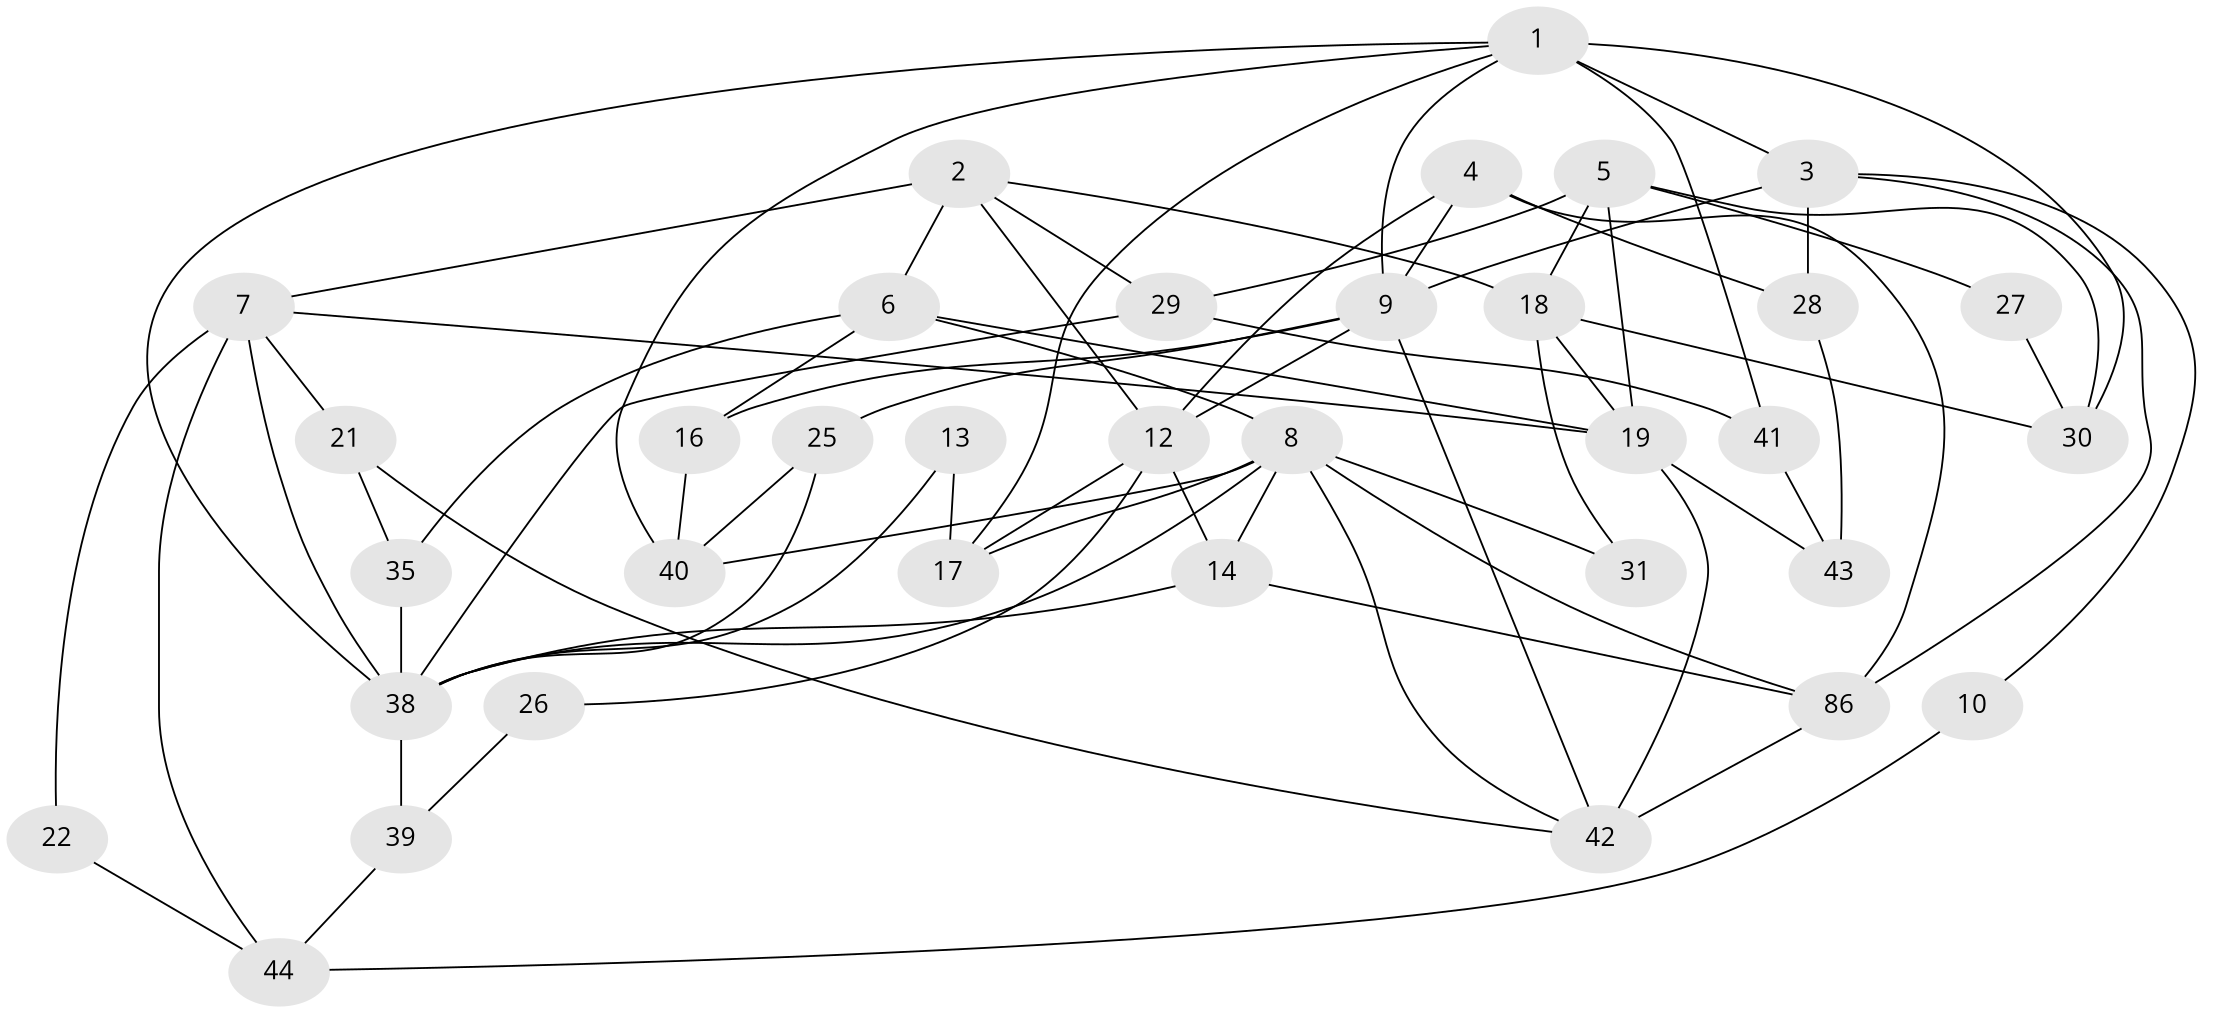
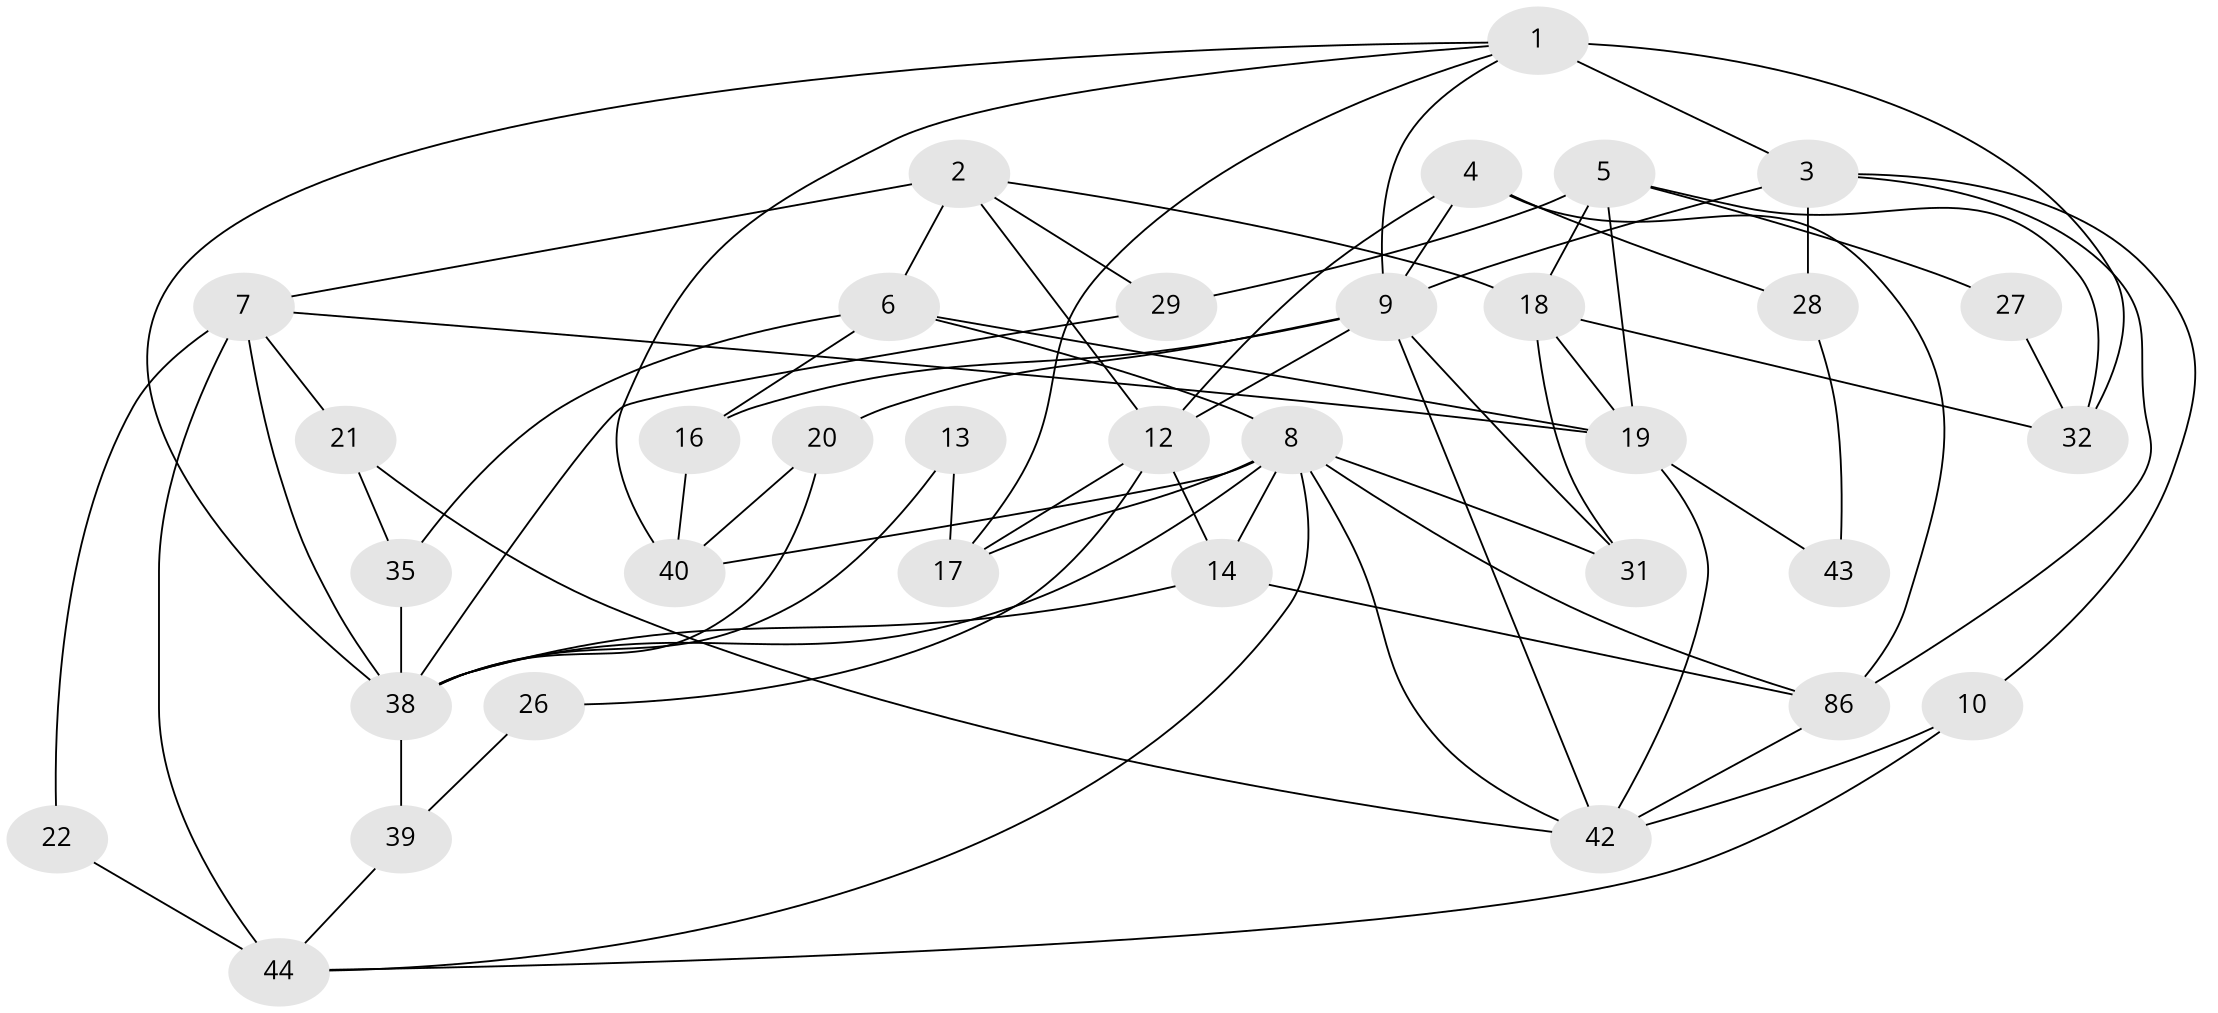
node "25": label "25" -> "20"
node "41": removed
node "30": label "30" -> "32"
edge "9" -- "31": added
edge "10" -- "42": added
edge "8" -- "44": added
